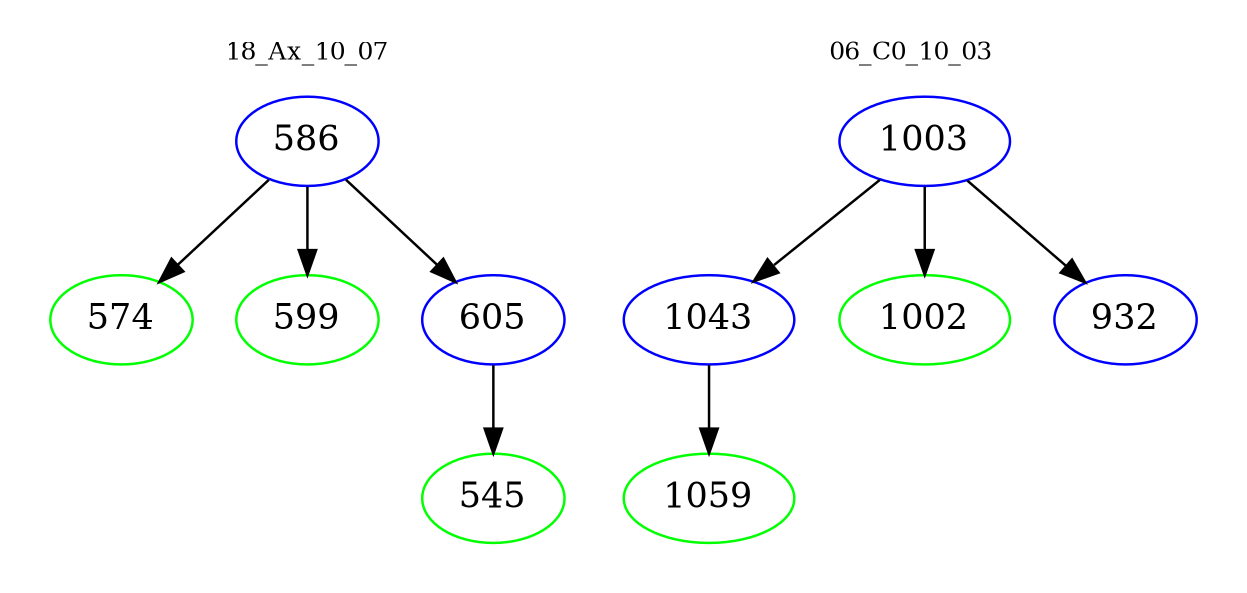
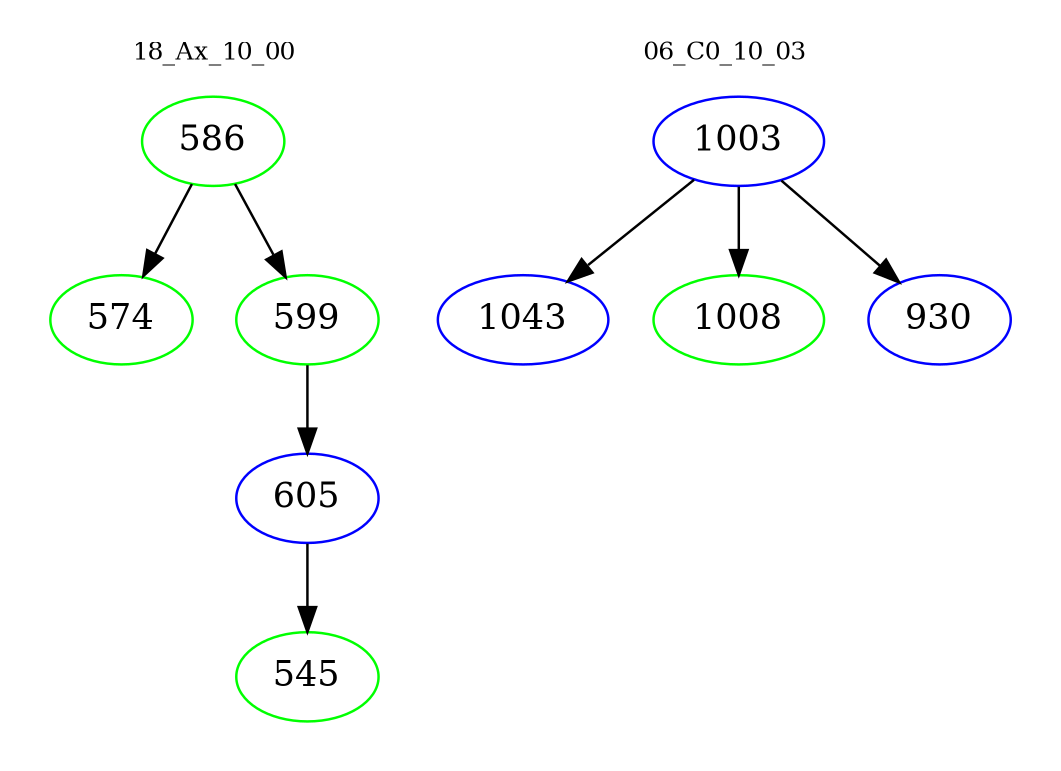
cluster "18_Ax_10_07": label "18_Ax_10_07" -> "18_Ax_10_00"
node "586": color blue -> green
edge "586" -> "605": now "599" -> "605"
node "1002": label "1002" -> "1008"
node "932": label "932" -> "930"
node "1059": removed
